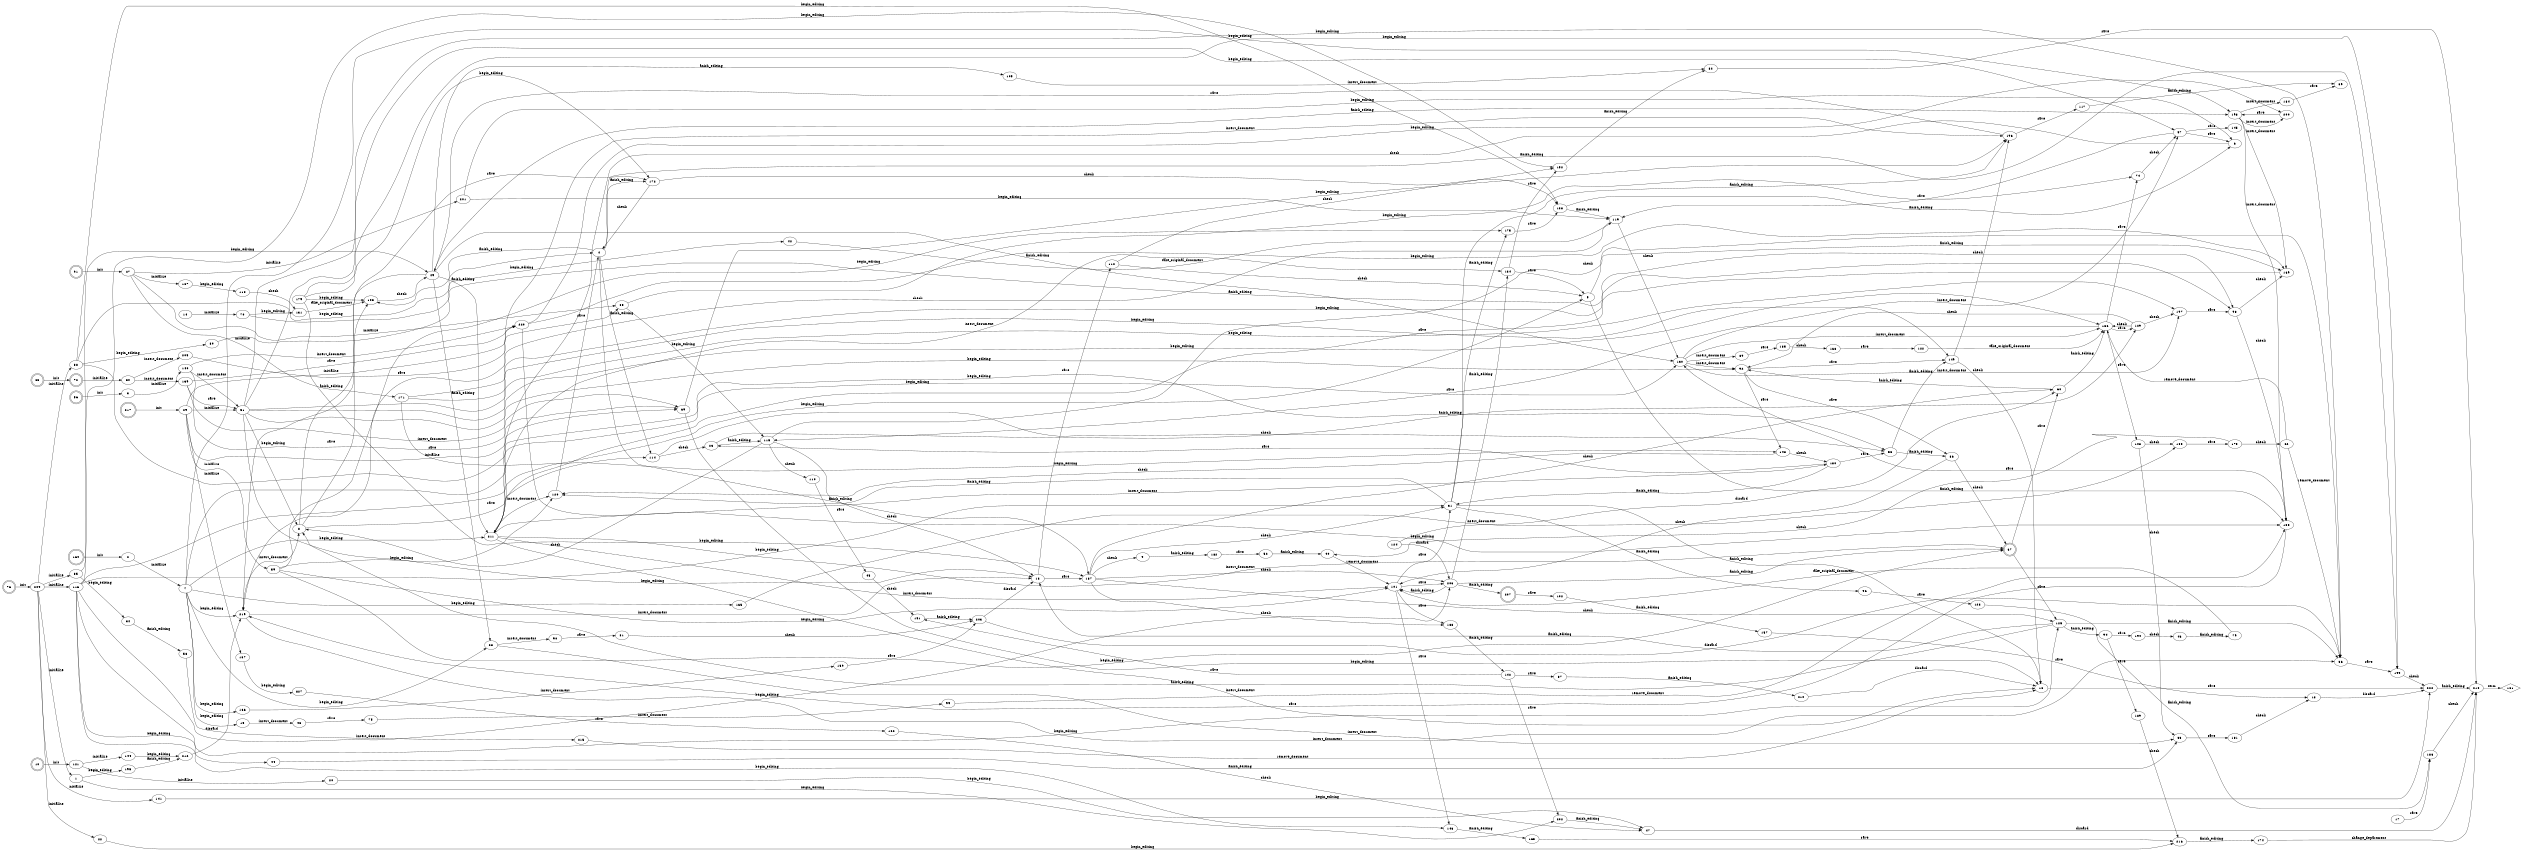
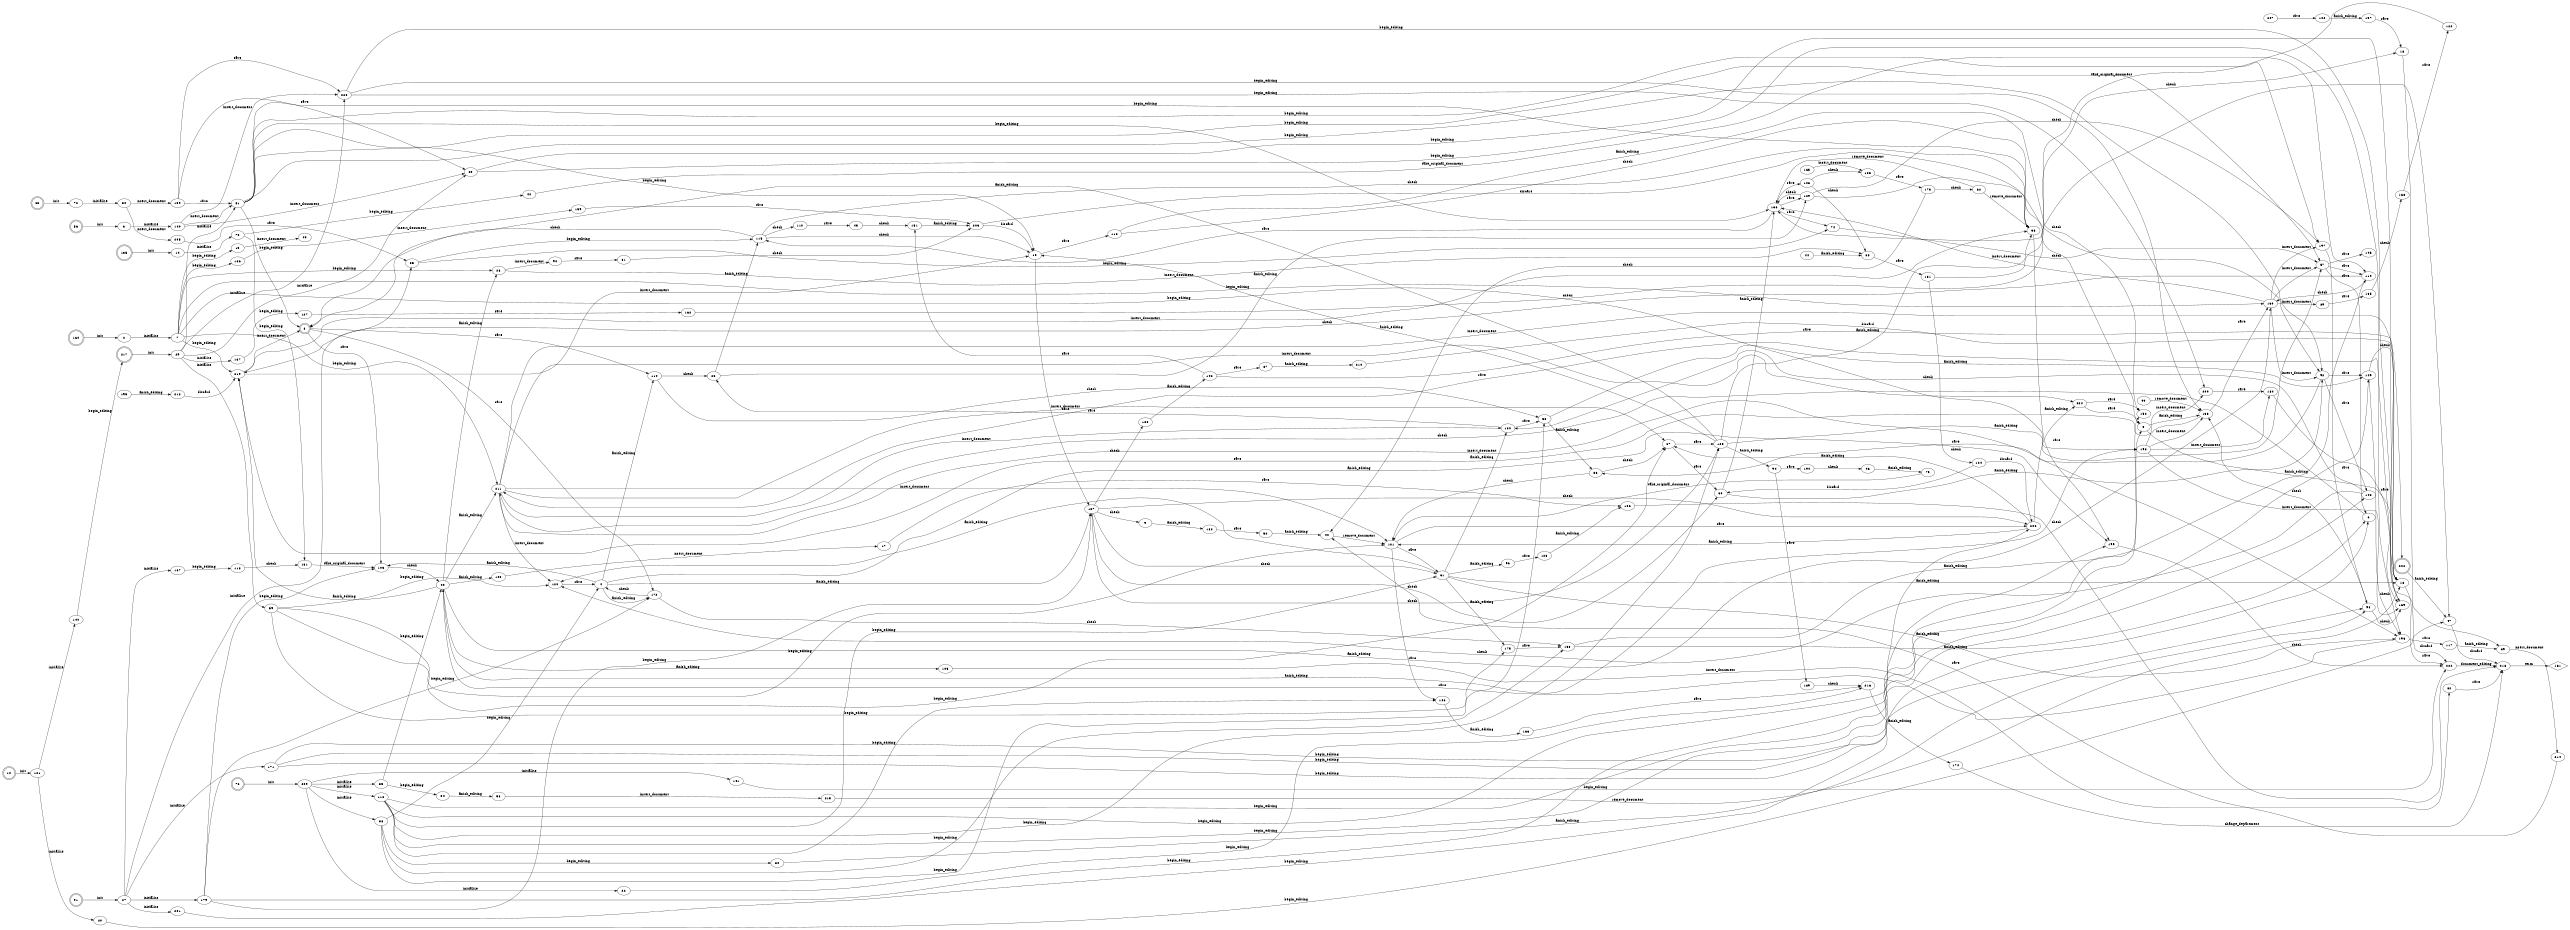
edge "152" -> "82": removed, label "finish_editing"
edge "200" -> "198": now "200" -> "184"
edge "201" -> "119": removed, label "begin_editing"
edge "112" -> "152": label "check" -> "finish_editing"
node "135": added
node "134": label "134" -> "434"
node "72": shape doublecircle -> ellipse
edge "181" -> "124": added, label "check"
edge "125" -> "57": added, label "finish_editing"
edge "180" -> "31": reversed
node "8": shape ellipse -> doublecircle
node "67": shape doublecircle -> ellipse
node "100": added
edge "206" -> "207": removed, label "finish_editing"
node "207": shape doublecircle -> ellipse
edge "7" -> "165": removed, label "begin_editing"
edge "101" -> "188": removed, label "save"
edge "222" -> "218": label "finish_editing" -> "document_editing"
node "827": label "827" -> "127"
node "75": removed
edge "116" -> "44": removed, label "begin_editing"
edge "144" -> "212": now "144" -> "217"
node "214": added
node "1": removed
node "202": shape ellipse -> doublecircle
edge "27" -> "179": added, label "initialize"
